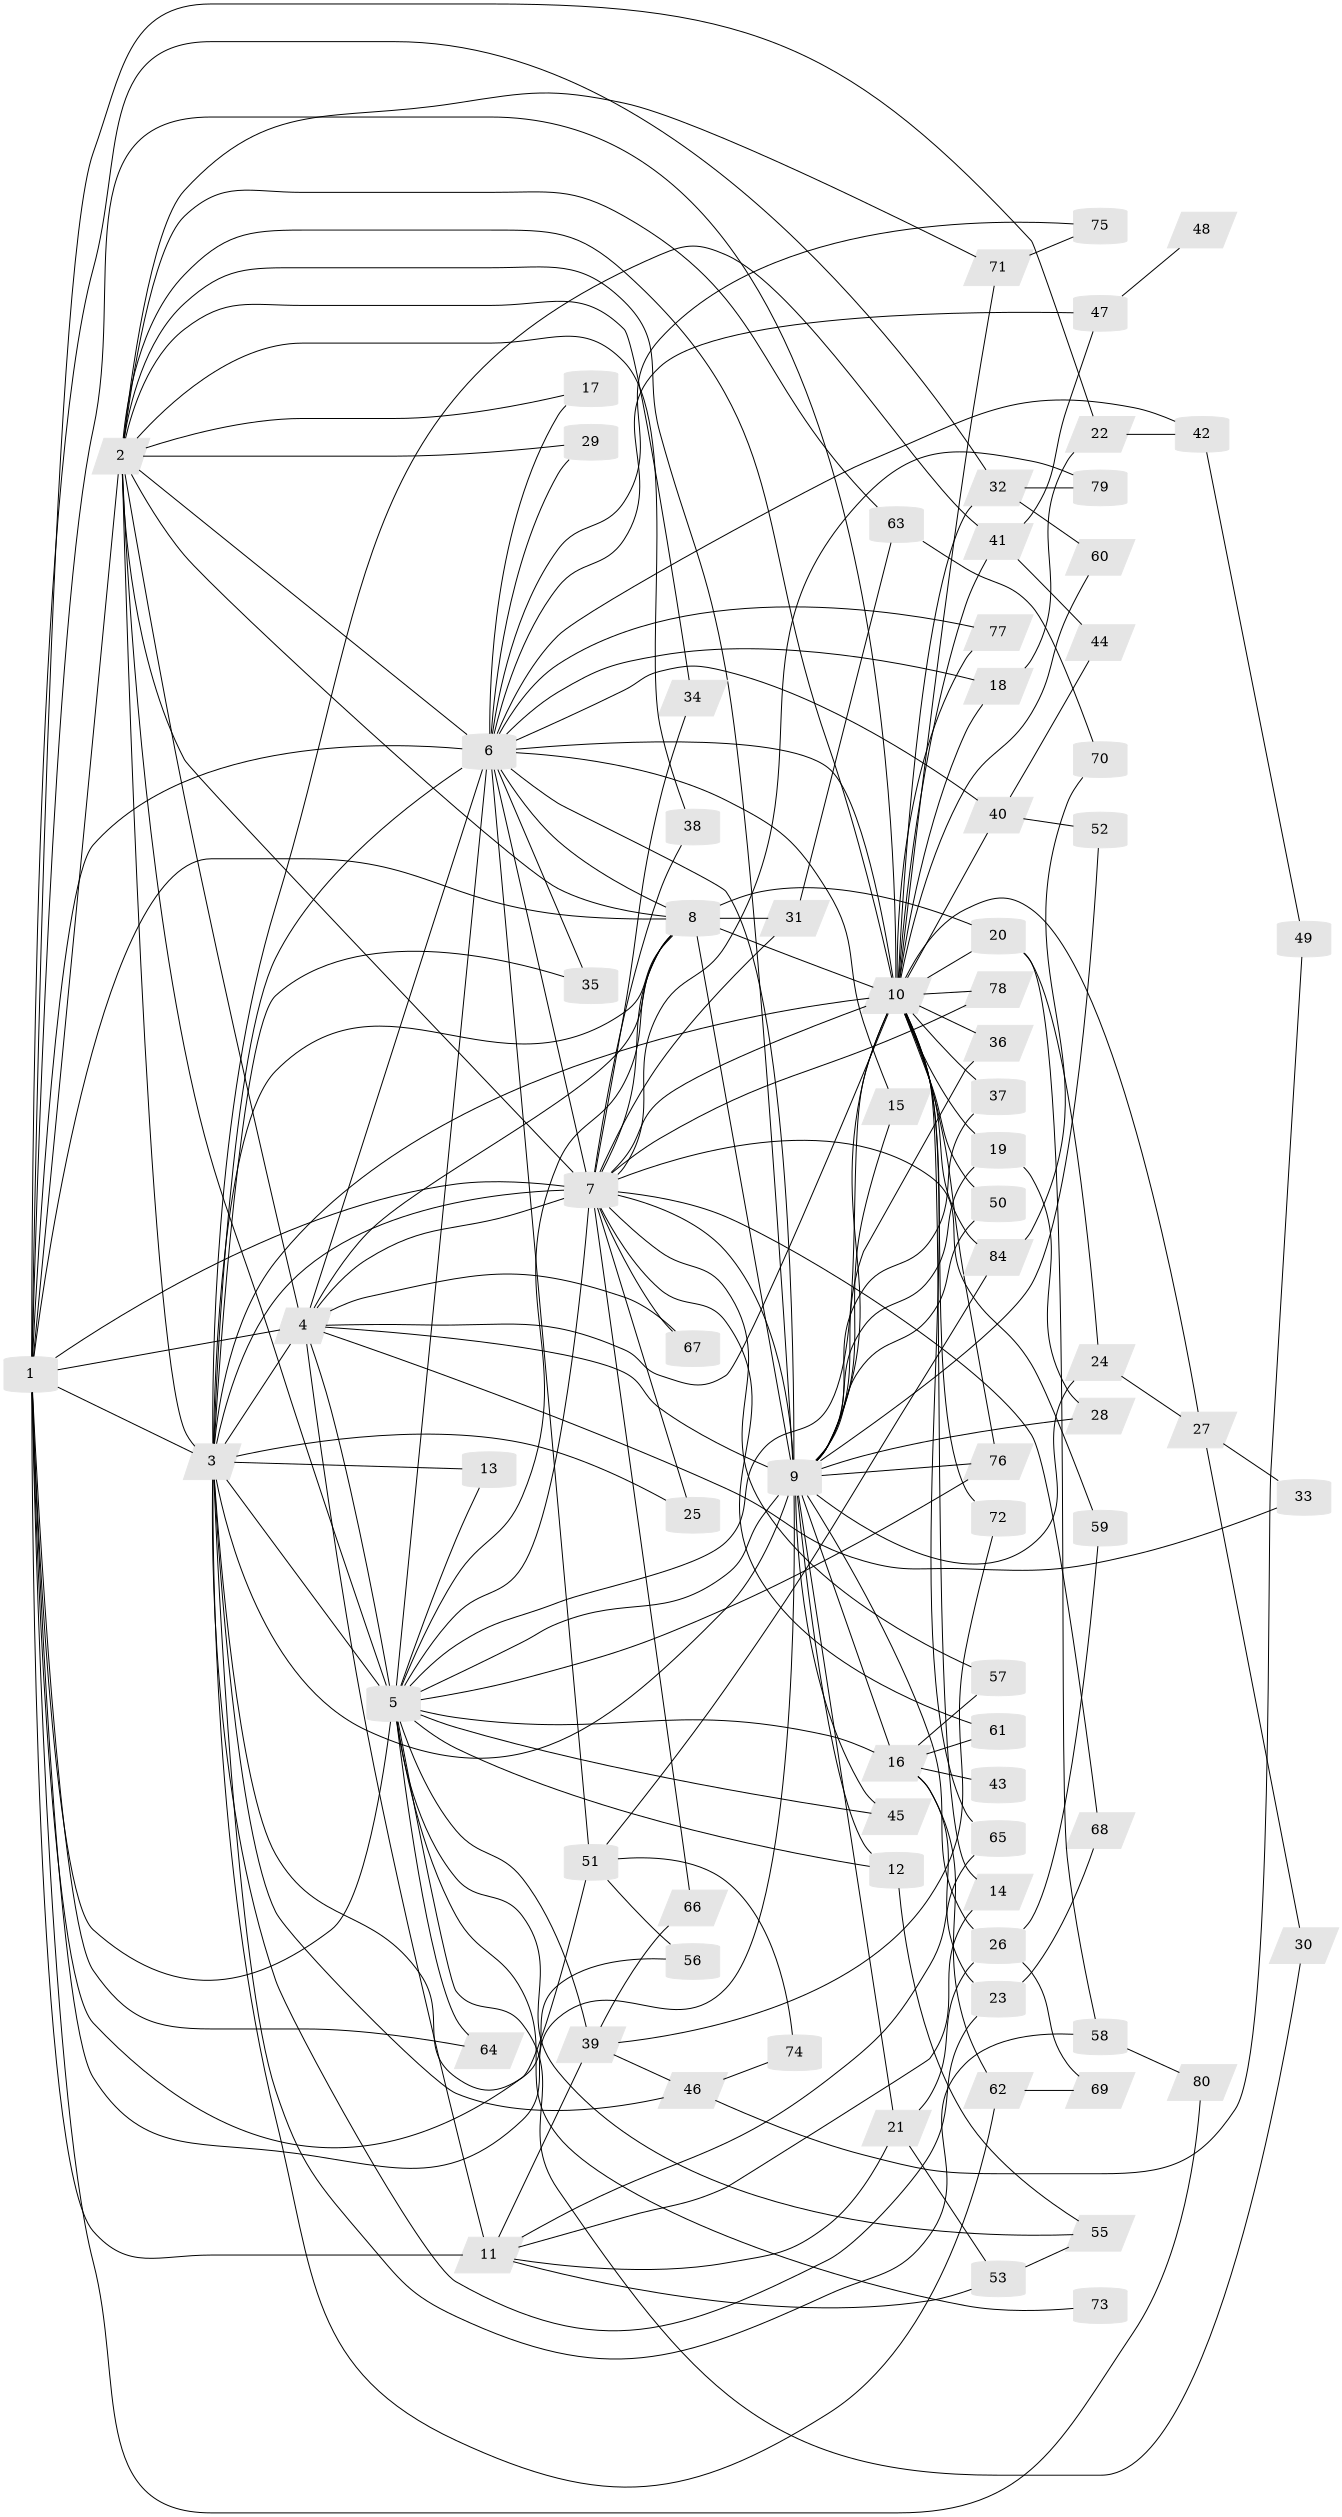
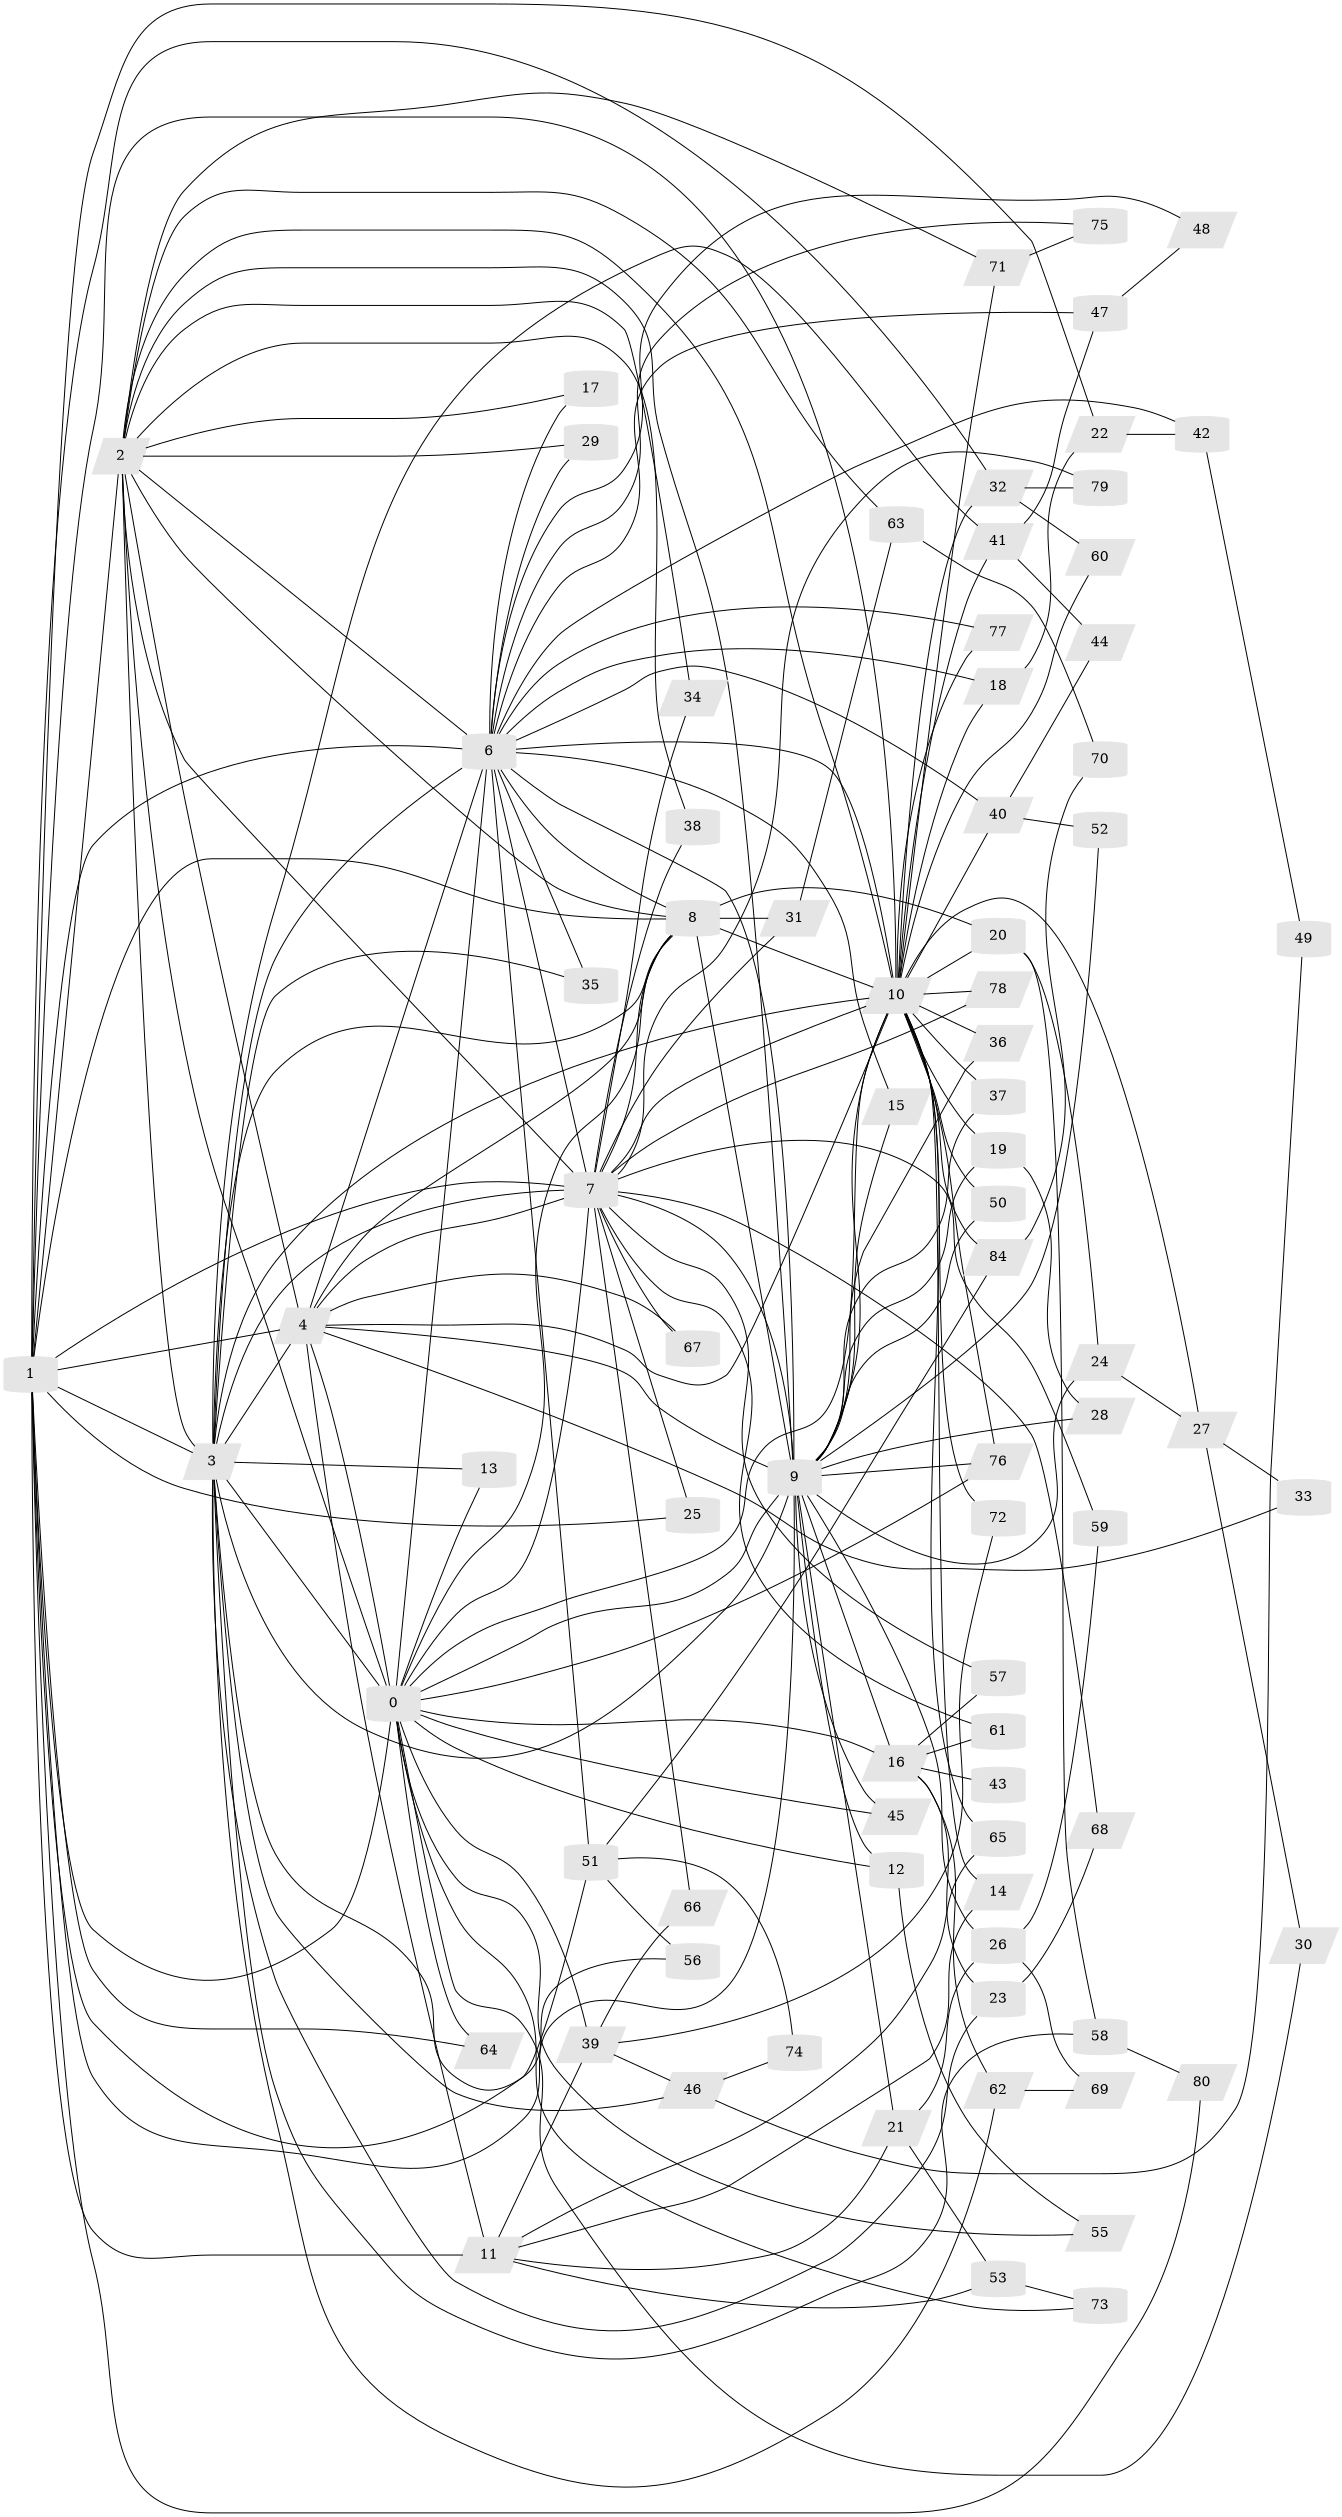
edge "48" -- "6": added
edge "3" -- "25": now "1" -- "25"
node "5": label "5" -> "0"
edge "55" -- "53": now "73" -- "53"
